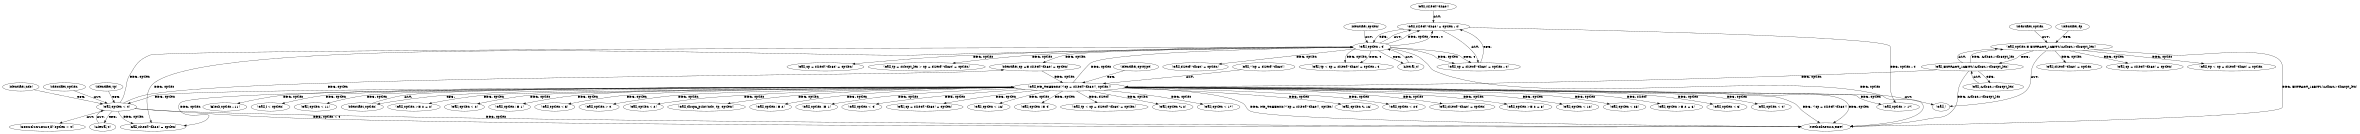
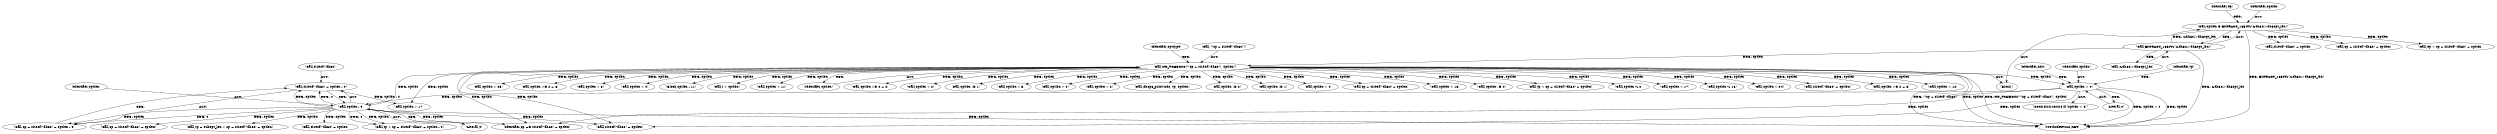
edge "(Call,optlen = EXTRACT_16BITS(&dh6o->dh6opt_len))" -> "(Call,EXTRACT_16BITS(&dh6o->dh6opt_len))": label "DDG: " -> "CFG: "
edge "(Identifier,cp += sizeof(*dh6o) + optlen)" -> "(Call,ND_TCHECK2(*(cp + sizeof(*dh6o)), optlen))": reversed
edge "(Call,ND_TCHECK2(*(cp + sizeof(*dh6o)), optlen))" -> "(Call,tp < cp + sizeof(*dh6o) + optlen)": label "DDG: sizeof" -> "DDG: optlen"
edge "(Call,ND_TCHECK2(*(cp + sizeof(*dh6o)), optlen))" -> "(Call,optlen >= 2 + 6)": label "DDG: sizeof" -> "DDG: optlen"
node "(Call,)": label "(Call,)" -> "(Block,)"
